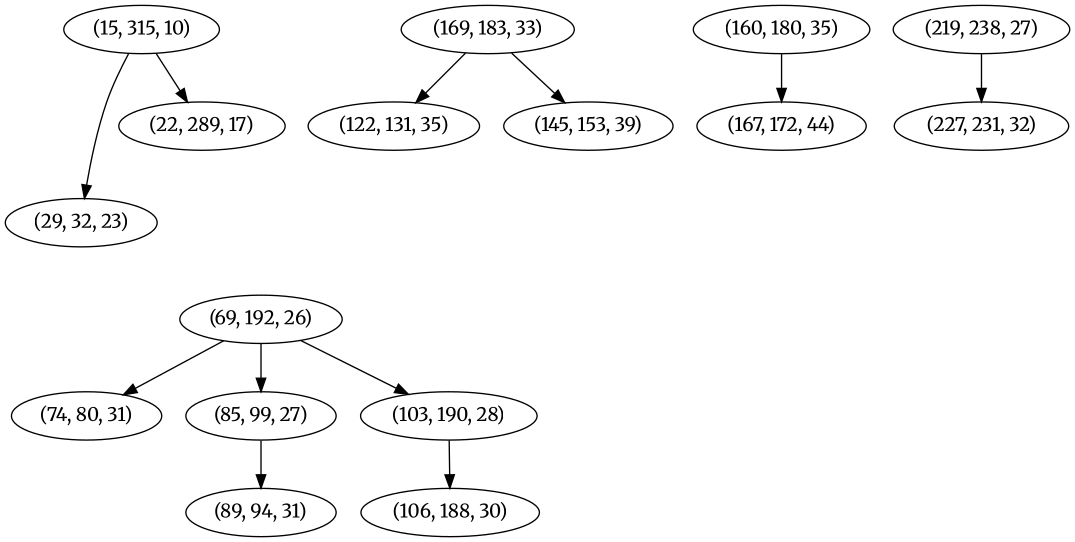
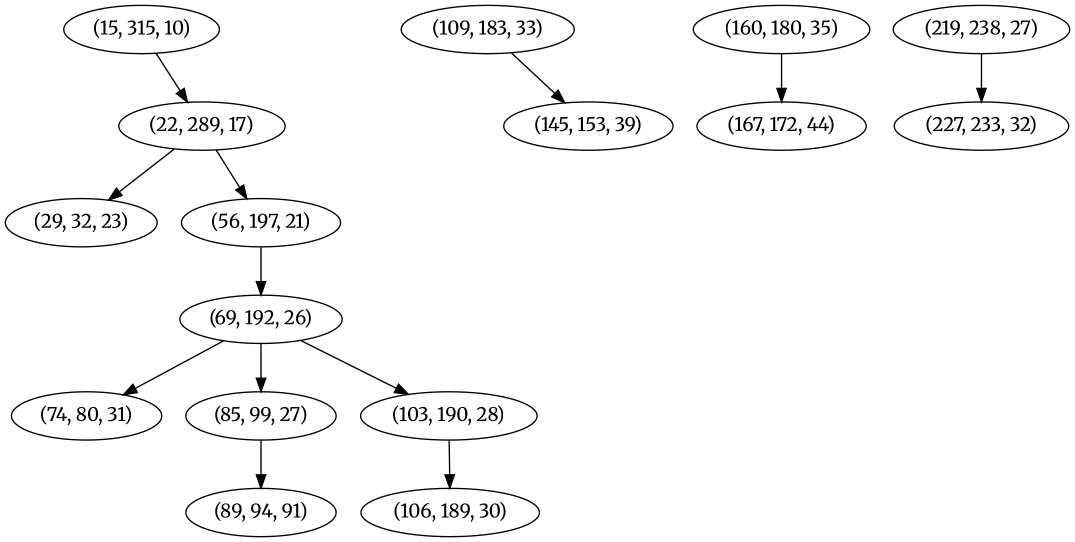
node "(169, 183, 33)": label "(169, 183, 33)" -> "(109, 183, 33)"
edge "(15, 315, 10)" -> "(29, 32, 23)": now "(22, 289, 17)" -> "(29, 32, 23)"
node "(122, 131, 35)": removed
node "(227, 231, 32)": label "(227, 231, 32)" -> "(227, 233, 32)"
node "(56, 197, 21)": added
node "(89, 94, 31)": label "(89, 94, 31)" -> "(89, 94, 91)"
node "(106, 188, 30)": label "(106, 188, 30)" -> "(106, 189, 30)"
